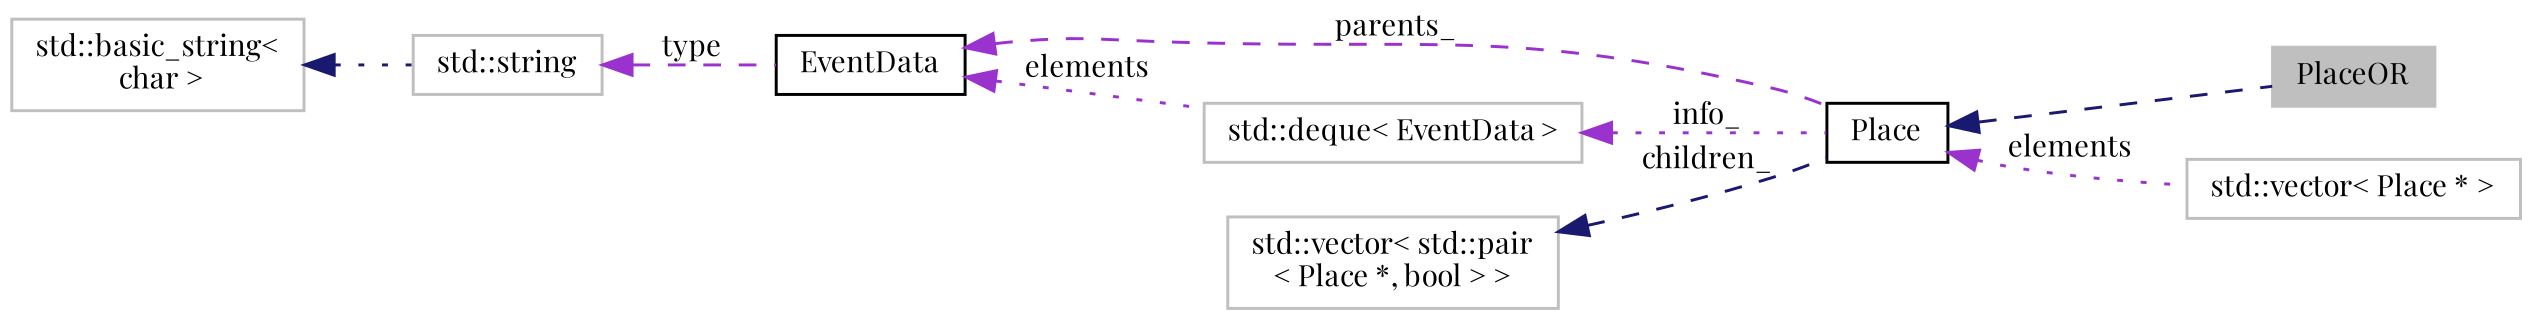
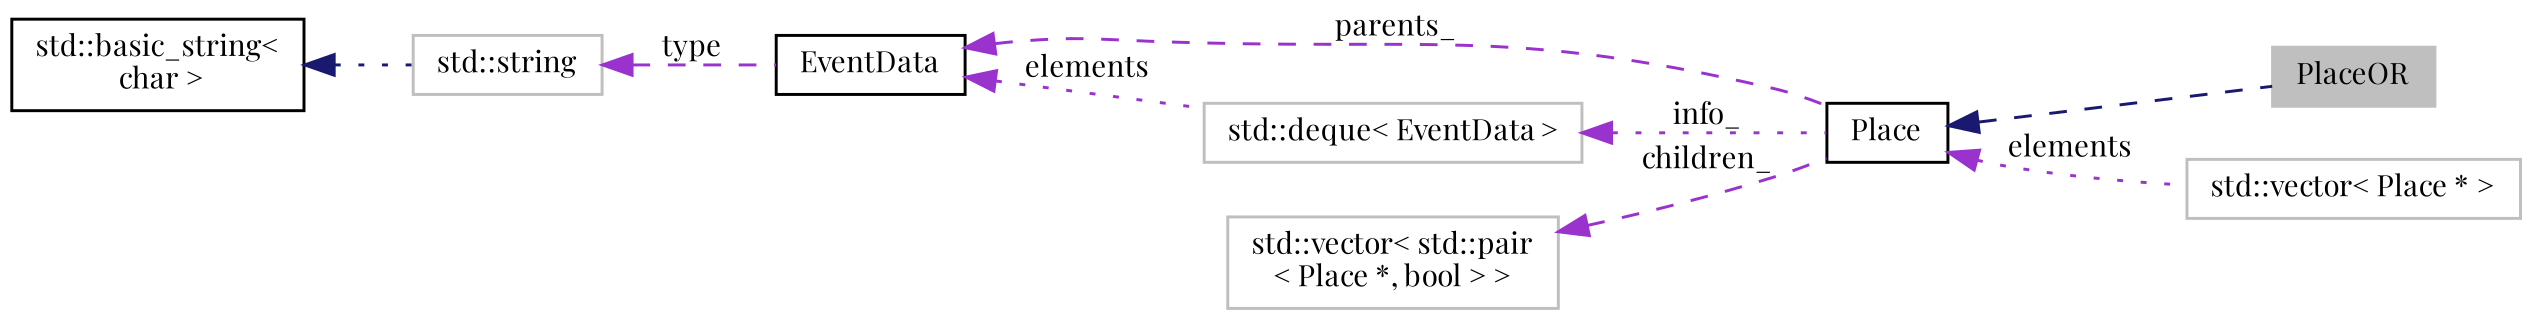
node "std::basic_string< char >": color grey75 -> black
edge "Place" -> "std::vector< std::pair < Place *, bool > >": color midnightblue -> darkorchid3
